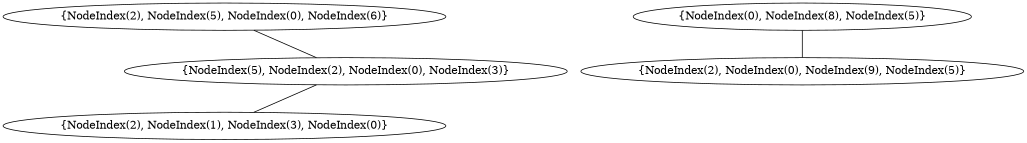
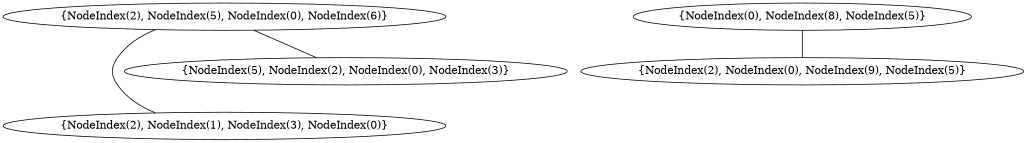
edge "{NodeIndex(5), NodeIndex(2), NodeIndex(0), NodeIndex(3)}" -- "{NodeIndex(2), NodeIndex(1), NodeIndex(3), NodeIndex(0)}": now "{NodeIndex(2), NodeIndex(5), NodeIndex(0), NodeIndex(6)}" -- "{NodeIndex(2), NodeIndex(1), NodeIndex(3), NodeIndex(0)}"
